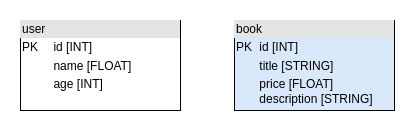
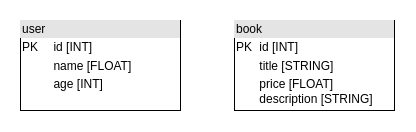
node "book PK id [INT] title [STRING] price [FLOAT] description [STRING]": fillcolor #dae8fc -> #ffffff
